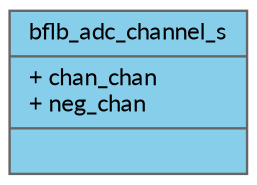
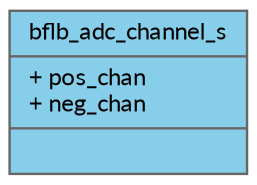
node "bflb_adc_channel_s": text "+ chan_chan" -> "+ pos_chan"
